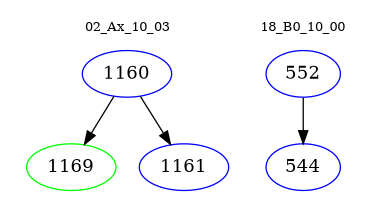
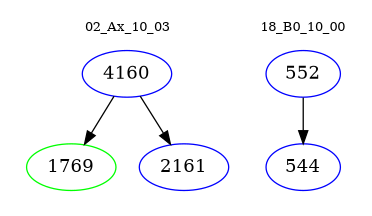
node "1160": label "1160" -> "4160"
node "1169": label "1169" -> "1769"
node "1161": label "1161" -> "2161"
